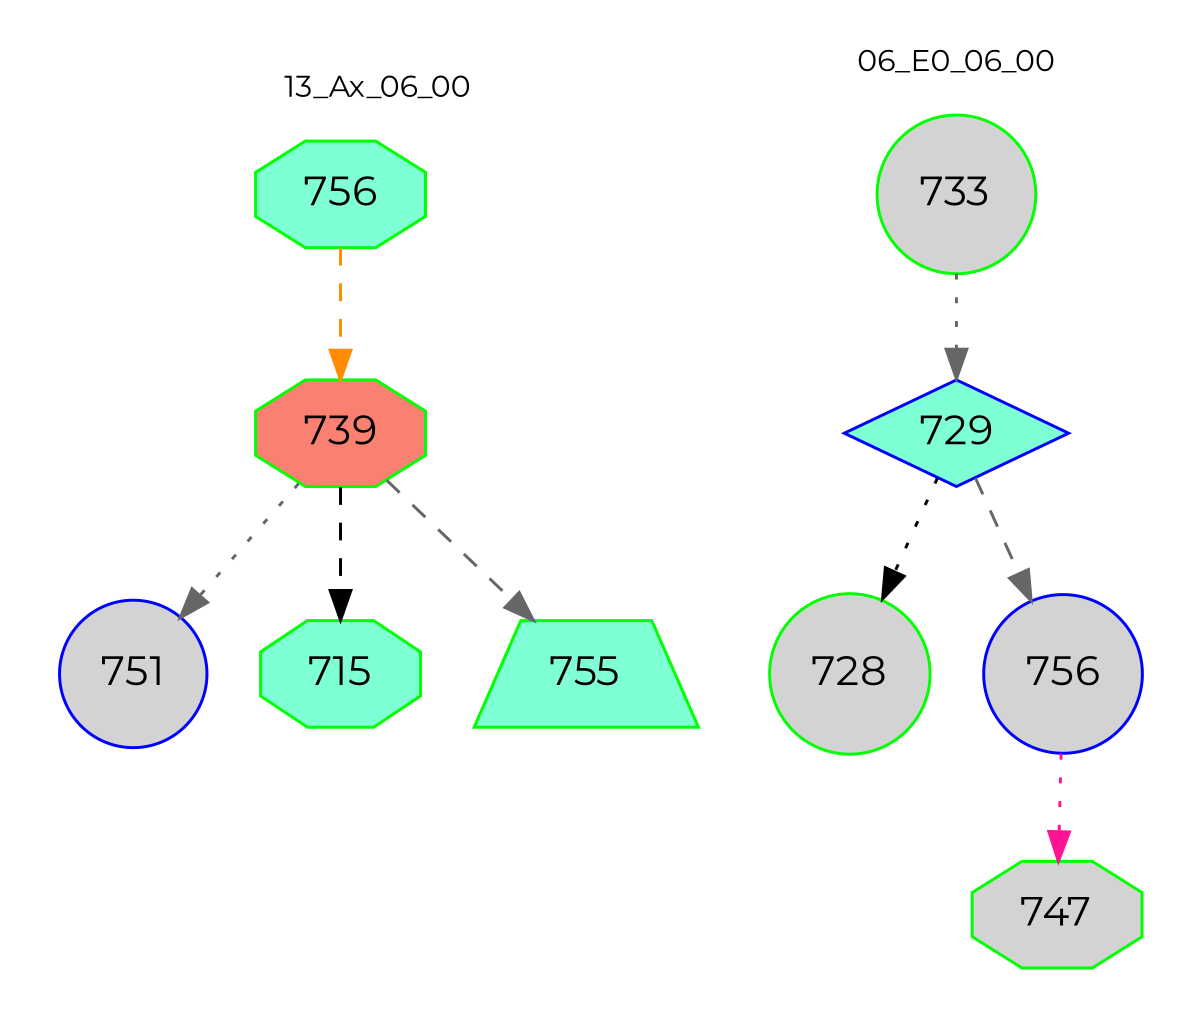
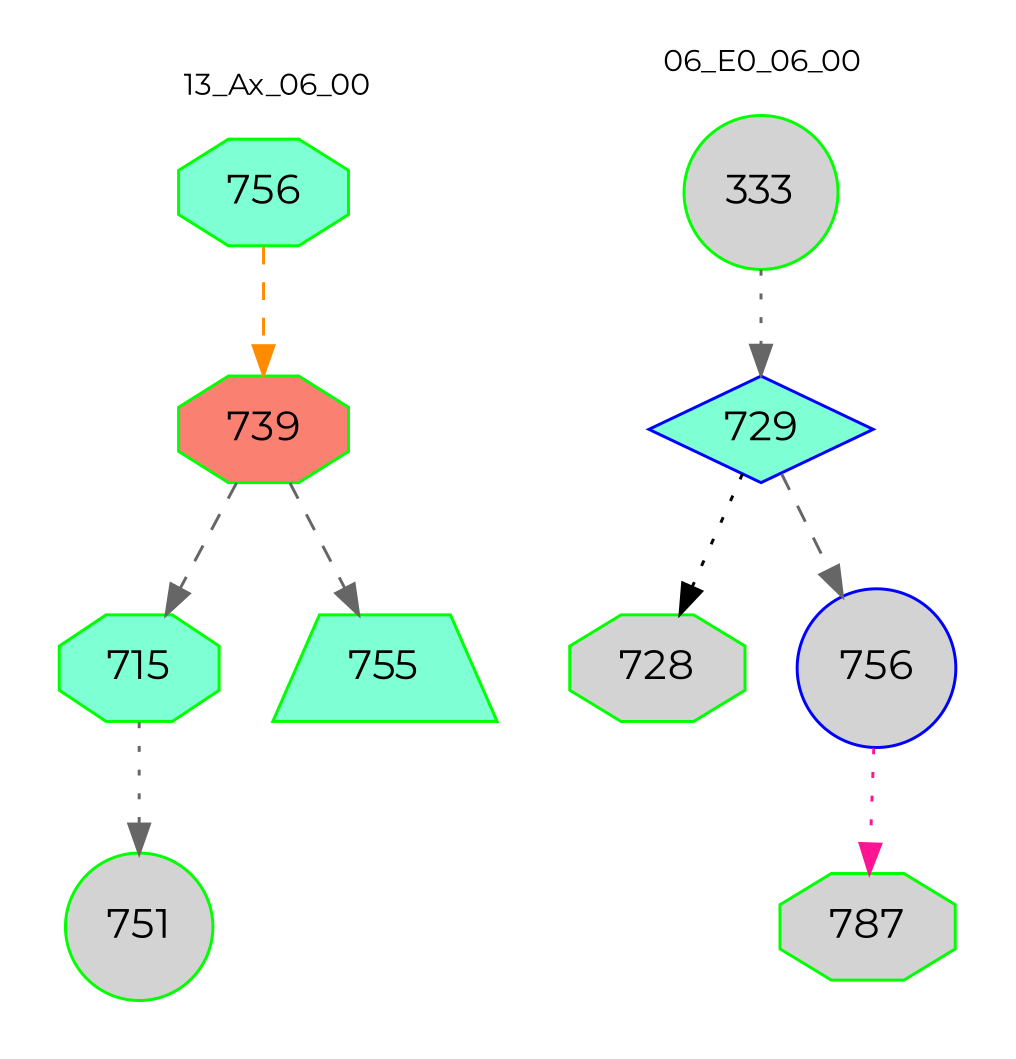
node "733": label "733" -> "333"
edge "739" -> "751": now "715" -> "751"
edge "739" -> "715": color black -> gray40
node "751": color blue -> green
node "728": shape circle -> octagon
node "747": label "747" -> "787"
